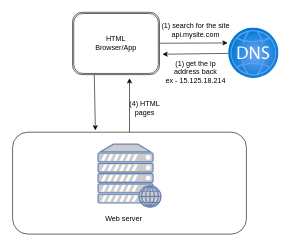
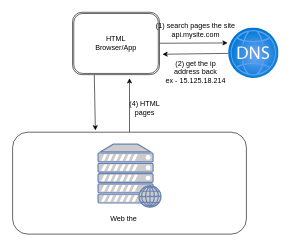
node "(1) search for the site api.mysite.com": label "(1) search for the site api.mysite.com" -> "(1) search pages the site api.mysite.com"
node "(1) get the ip address back ex - 15.125.18.214": label "(1) get the ip address back ex - 15.125.18.214" -> "(2) get the ip address back ex - 15.125.18.214"
node "Web server": label "Web server" -> "Web the"
